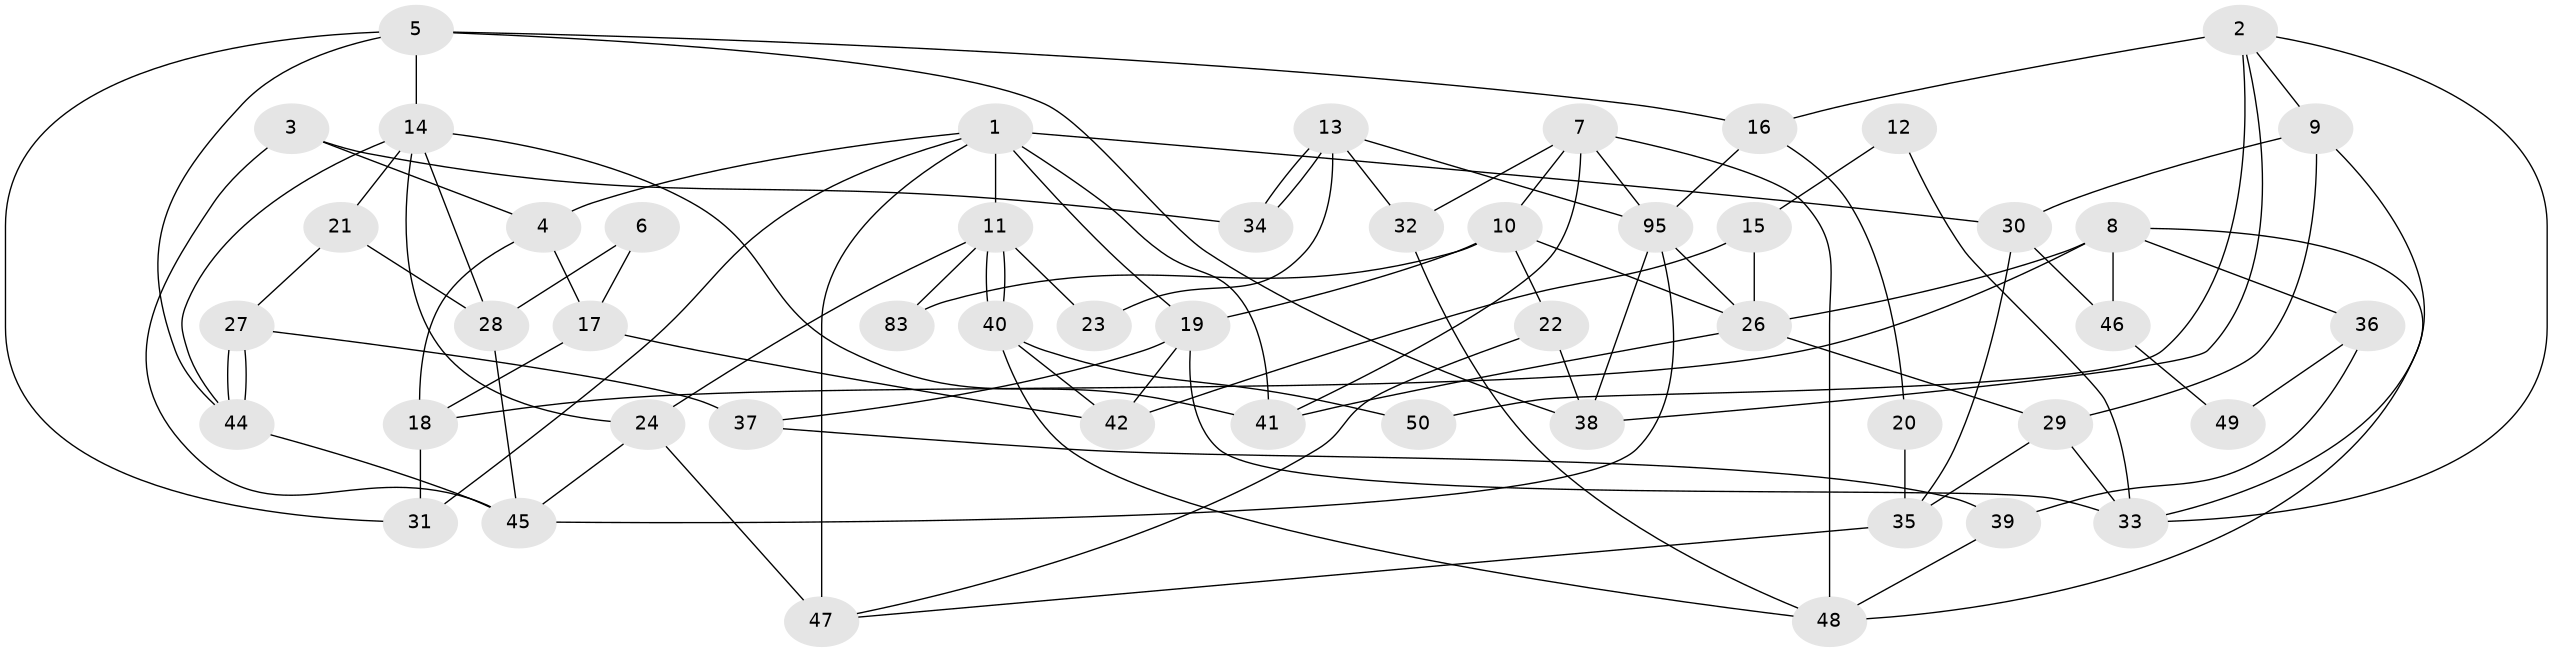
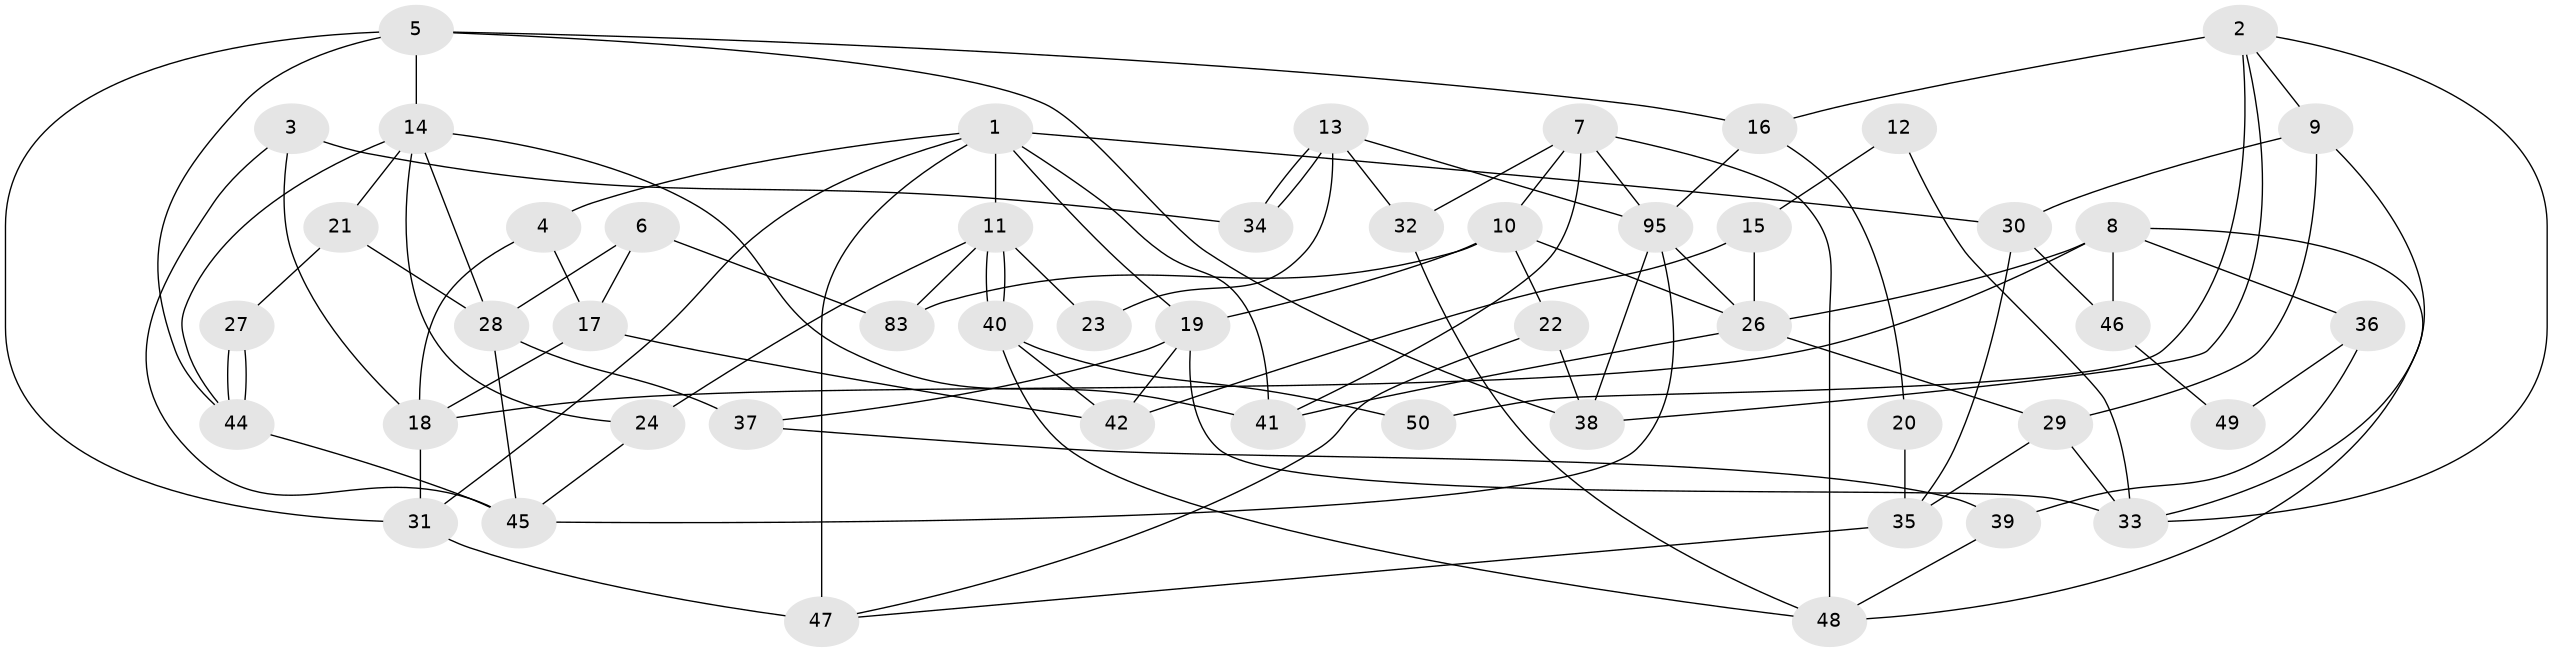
edge "3" -- "4": now "3" -- "18"
edge "6" -- "83": added
edge "27" -- "37": now "28" -- "37"
edge "24" -- "47": now "31" -- "47"
